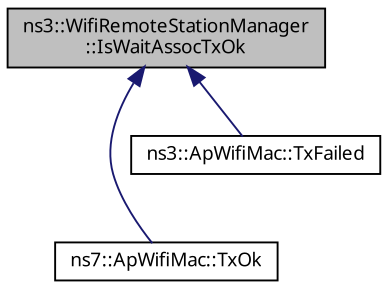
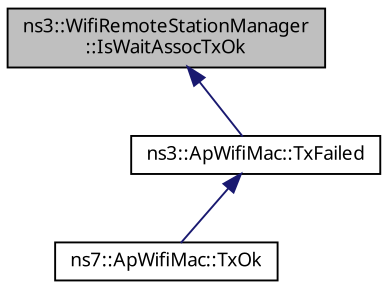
edge "ns7::ApWifiMac::TxOk" -> "ns3::WifiRemoteStationManager ::IsWaitAssocTxOk": now "ns7::ApWifiMac::TxOk" -> "ns3::ApWifiMac::TxFailed"
